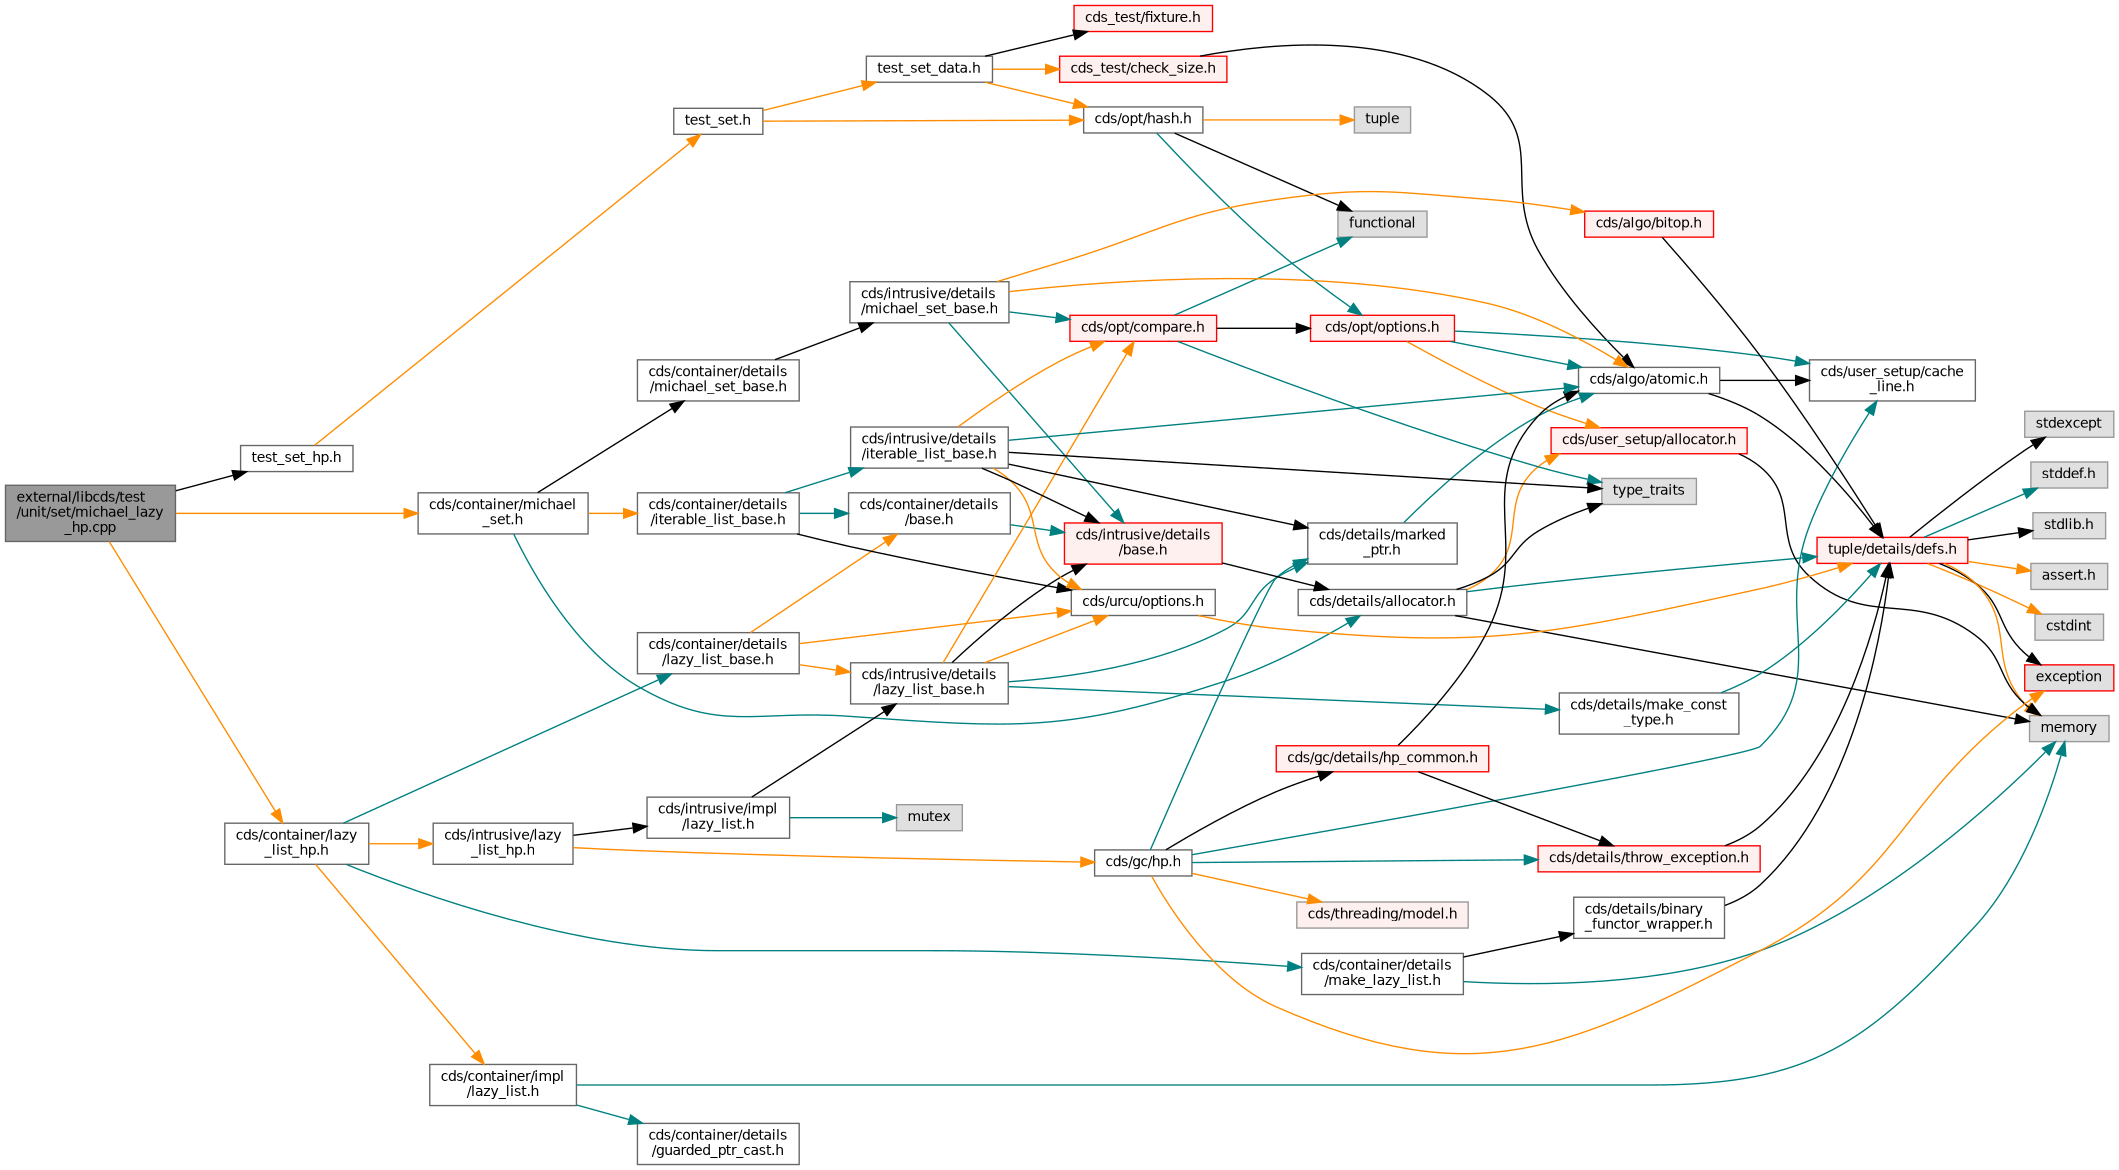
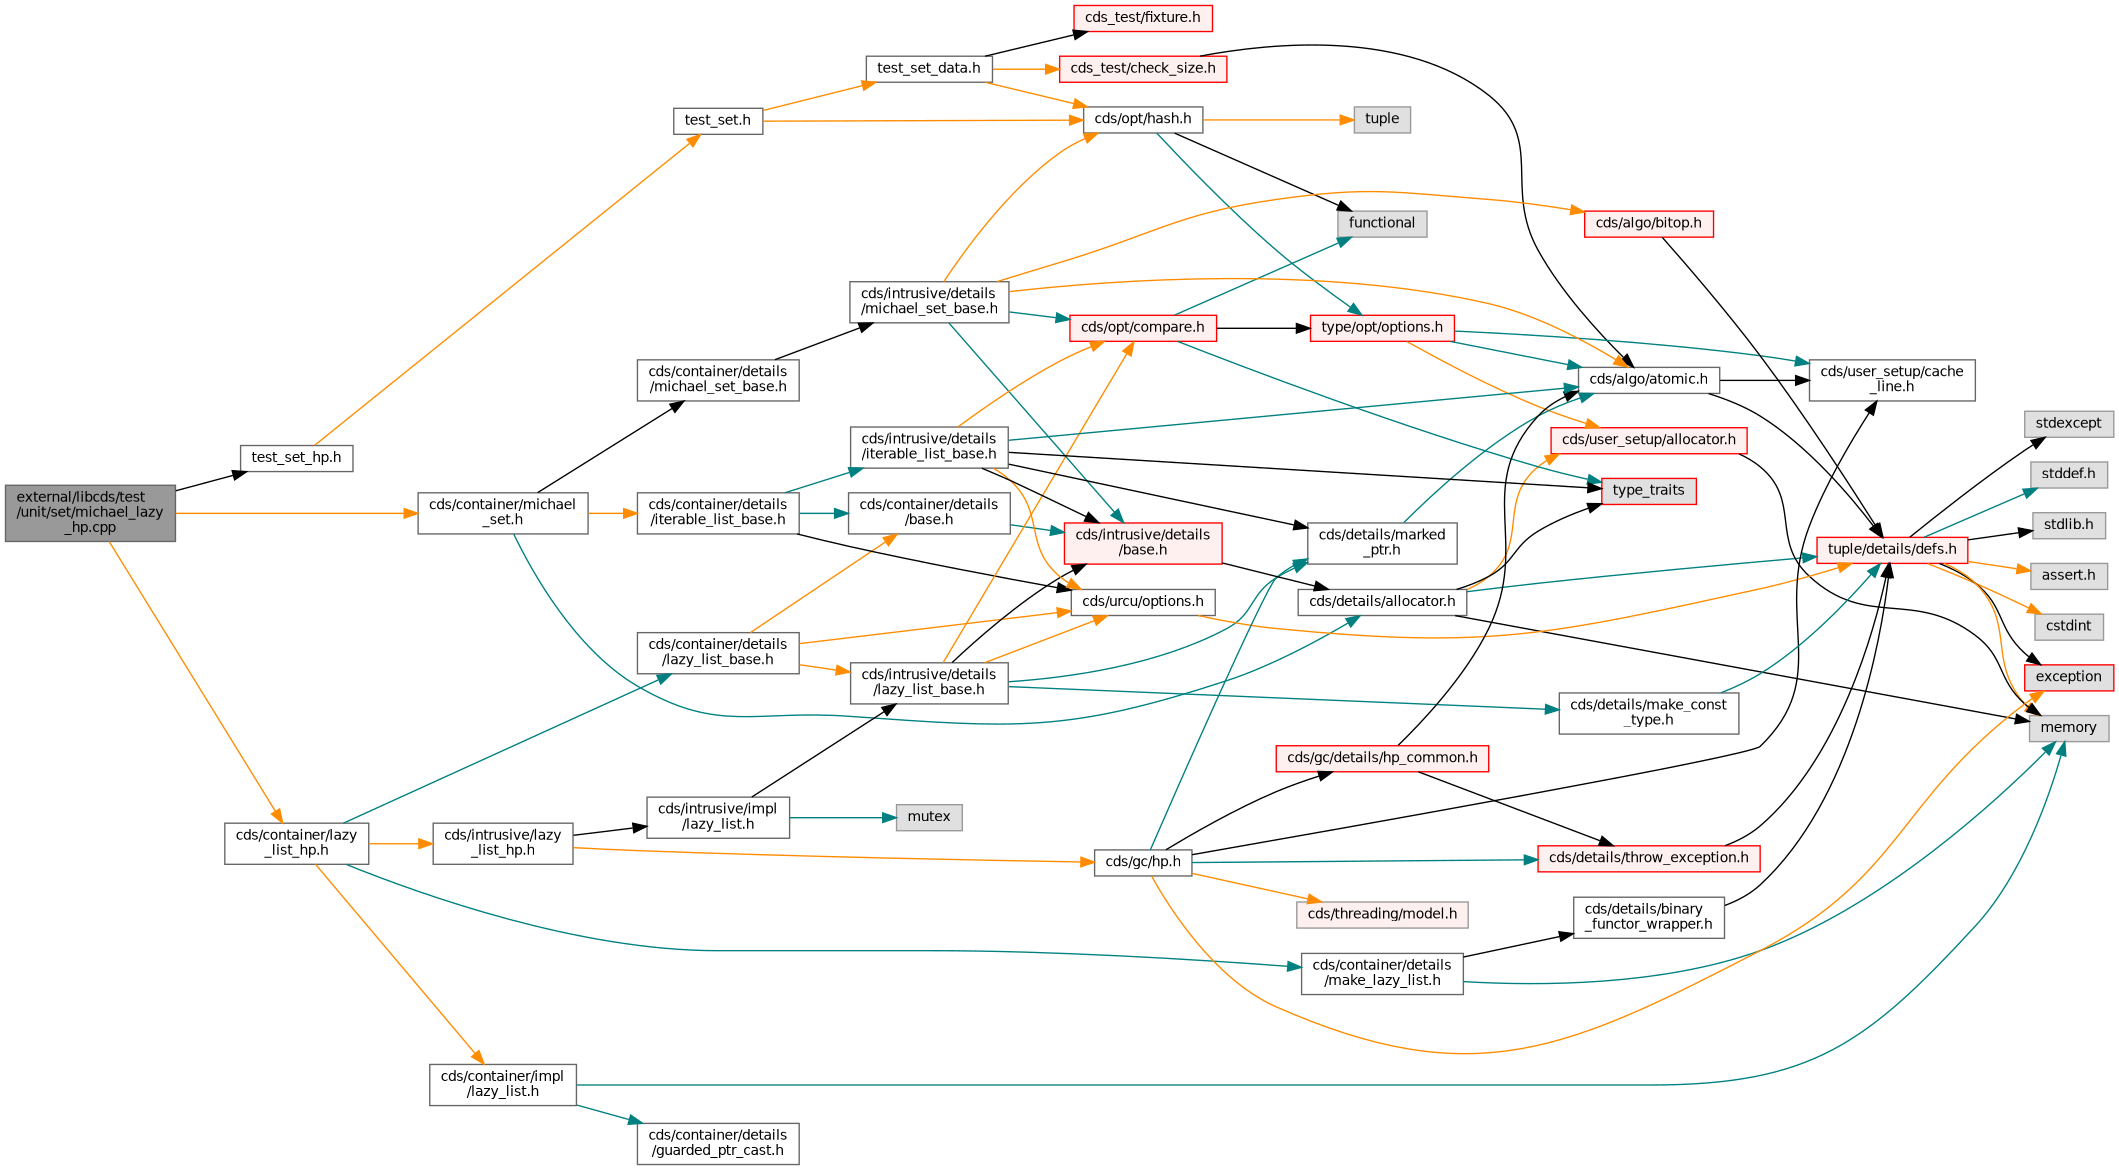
edge "cds/intrusive/details /michael_set_base.h" -> "cds/opt/hash.h": added
node "cds/opt/options.h": label "cds/opt/options.h" -> "type/opt/options.h"
node "type_traits": color grey60 -> red
edge "cds/gc/hp.h" -> "cds/user_setup/cache _line.h": color teal -> black
